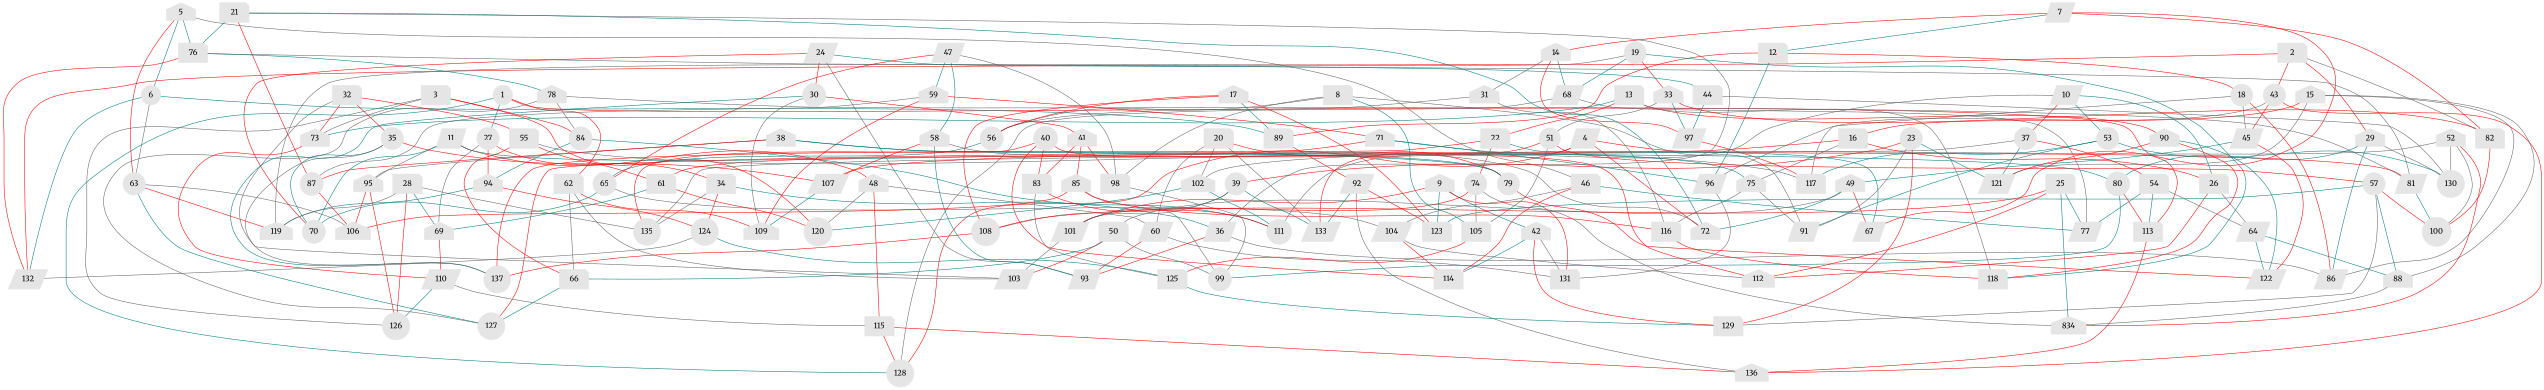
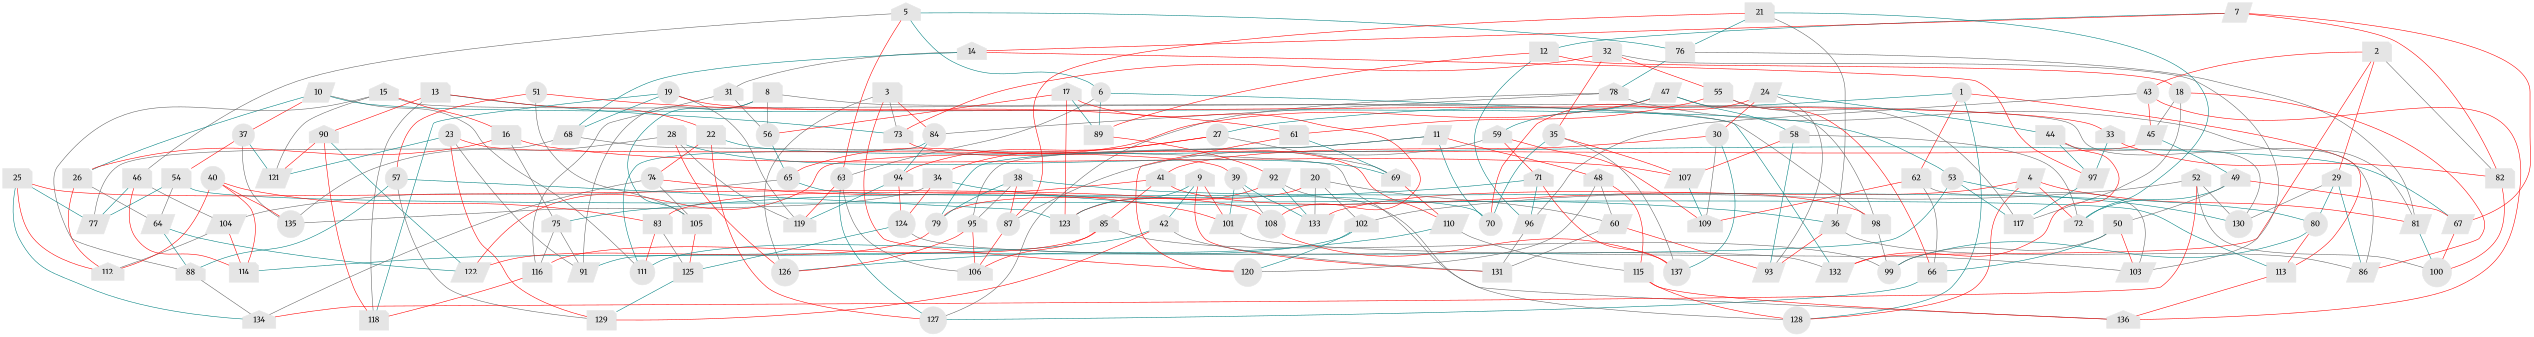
edge "76" -- "132": now "44" -- "132"
edge "33" -- "51": removed
edge "97" -- "117": color red -> teal
edge "57" -- "100": now "67" -- "100"
node "834": label "834" -> "134"
